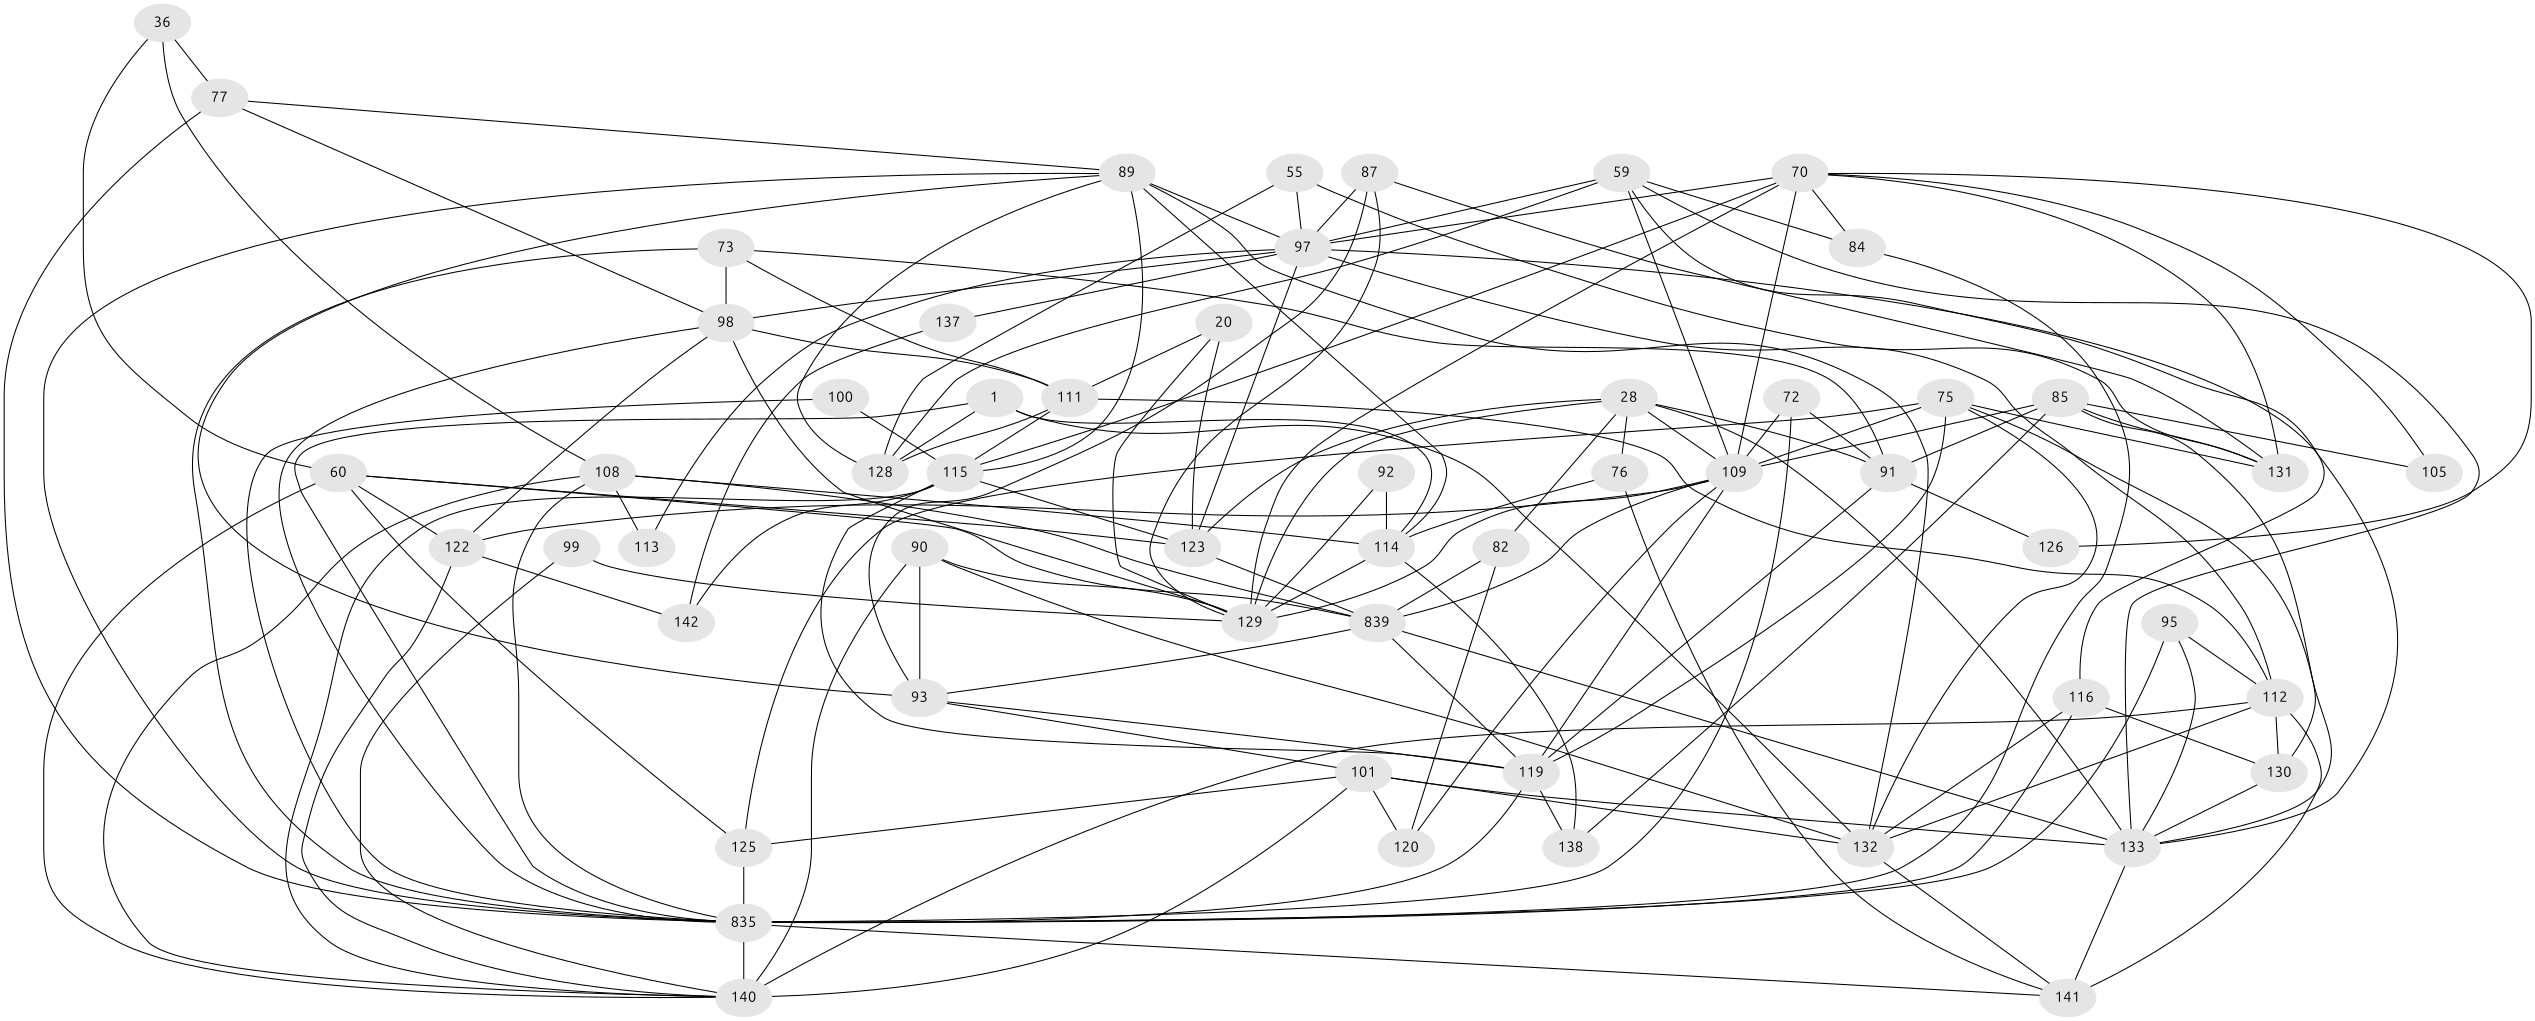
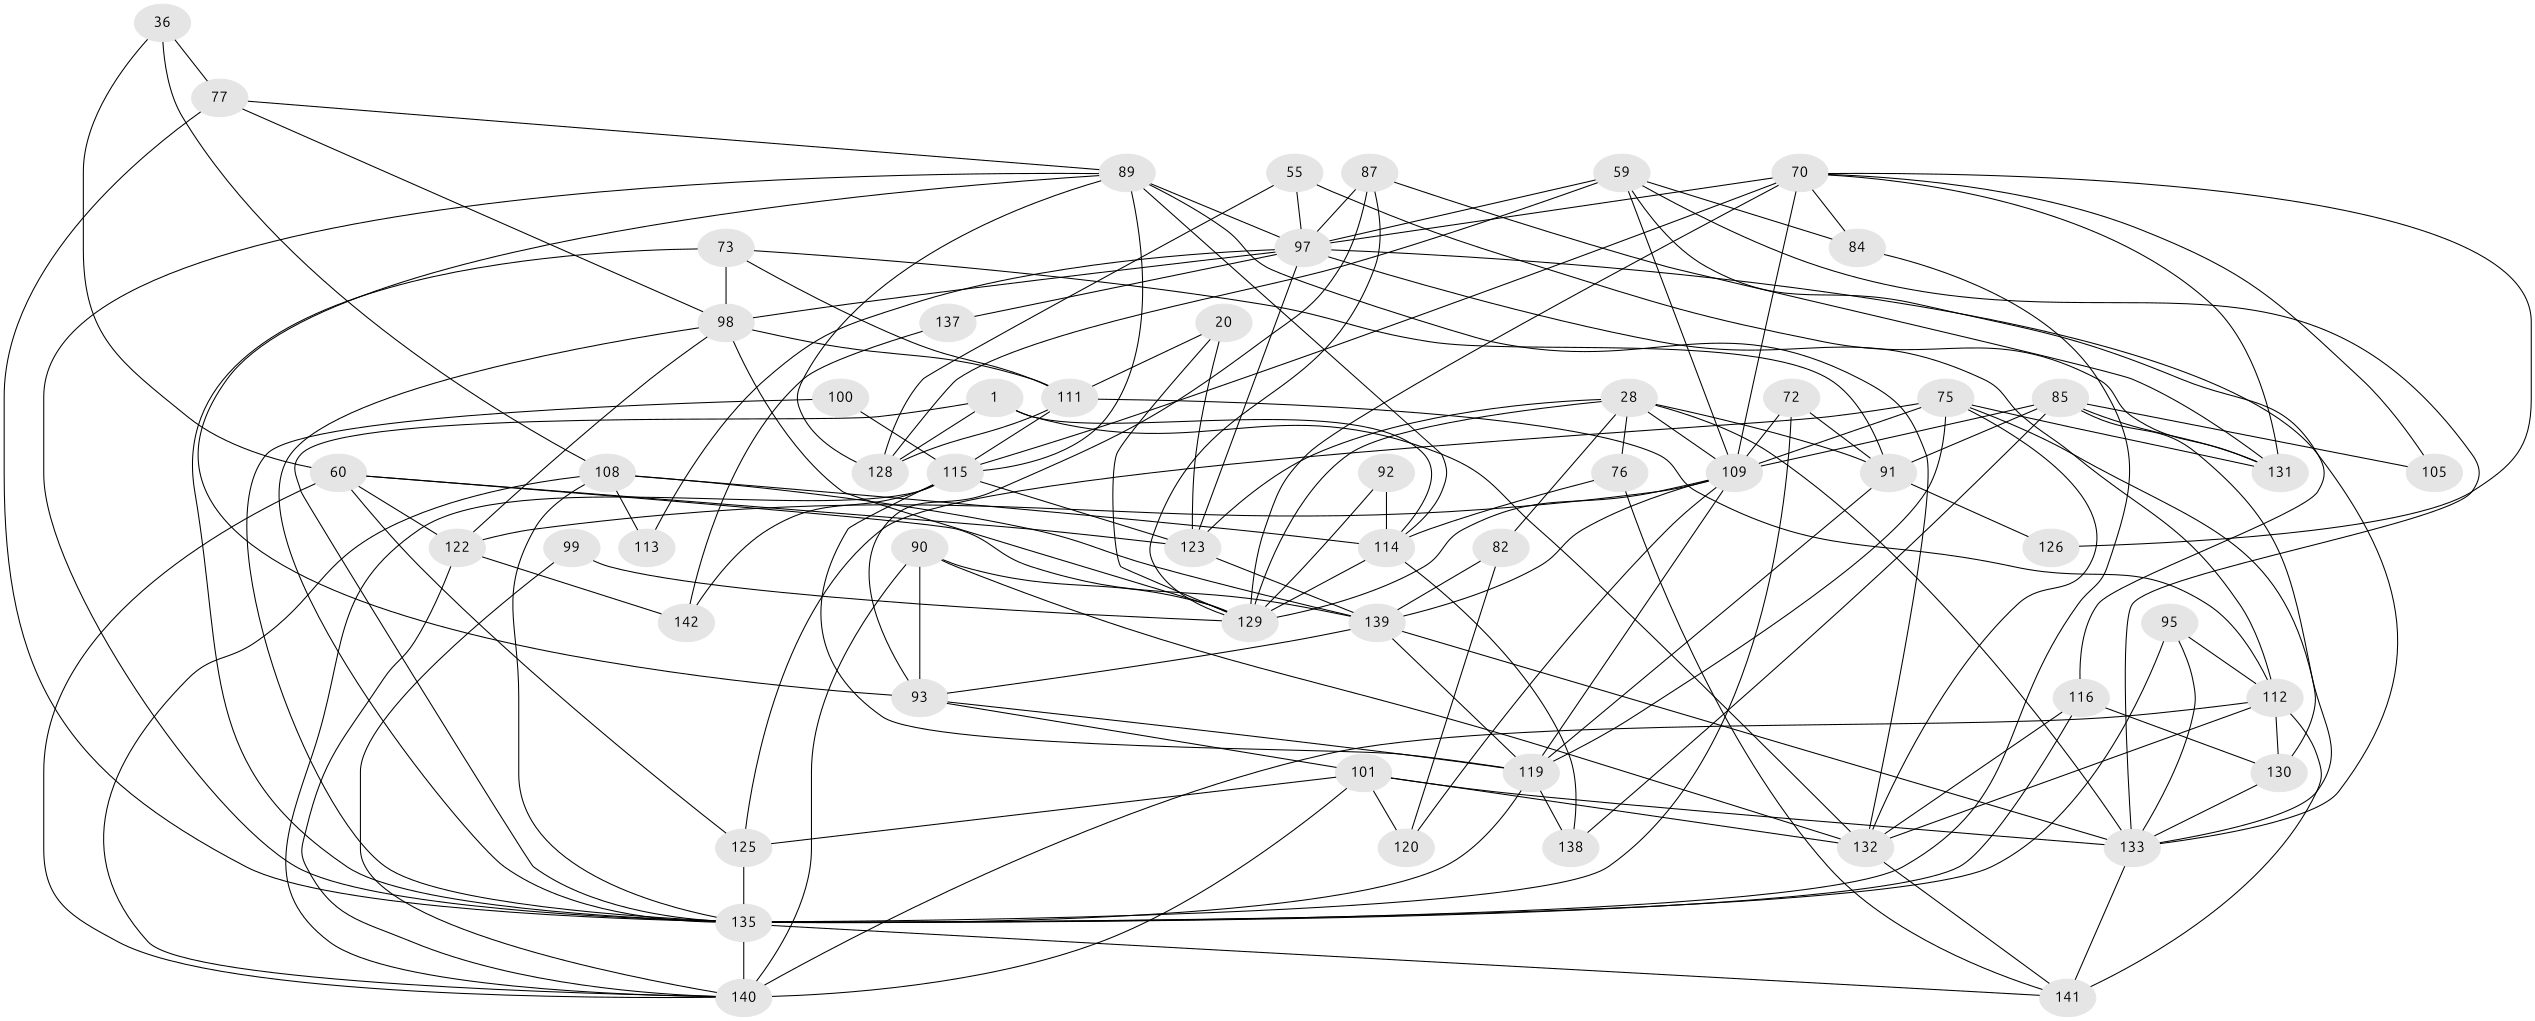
node "839": label "839" -> "139"
node "835": label "835" -> "135"
